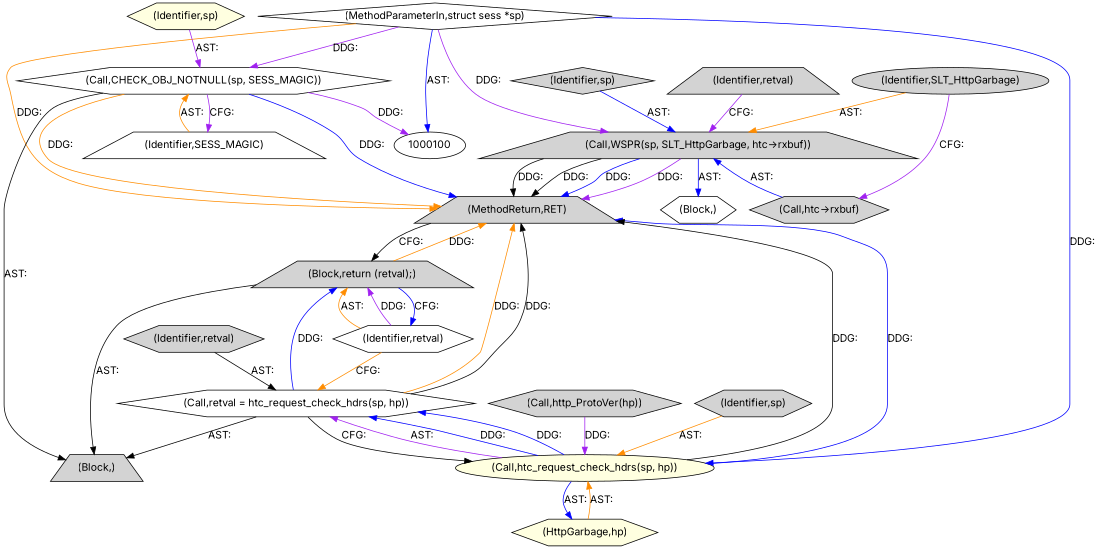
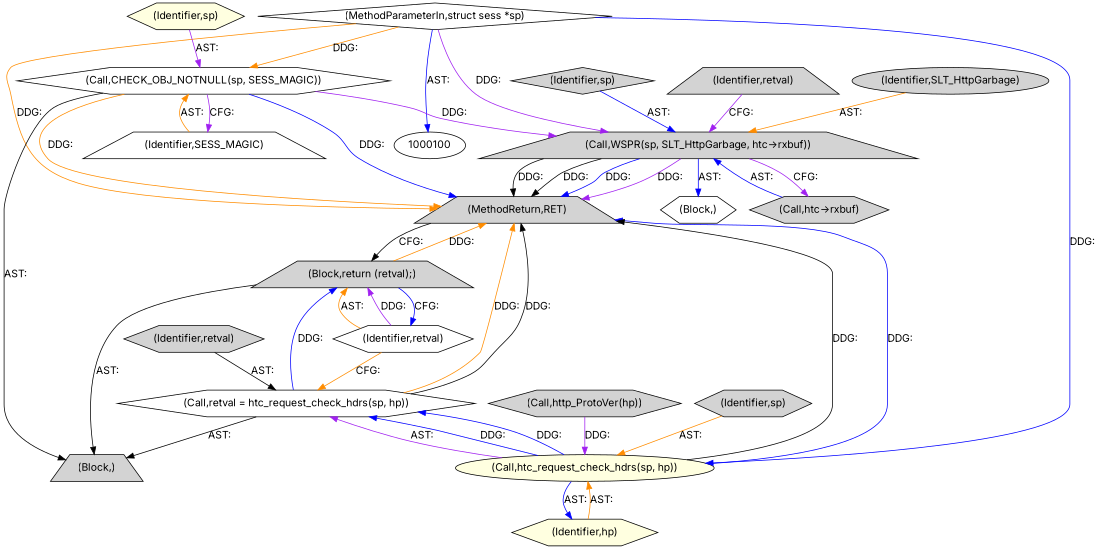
edge "(MethodParameterIn,struct sess *sp)" -> "(Call,CHECK_OBJ_NOTNULL(sp, SESS_MAGIC))": color purple -> darkorange
edge "(Call,CHECK_OBJ_NOTNULL(sp, SESS_MAGIC))" -> "1000100": now "(Call,CHECK_OBJ_NOTNULL(sp, SESS_MAGIC))" -> "(Call,WSPR(sp, SLT_HttpGarbage, htc->rxbuf))"
edge "(Identifier,SLT_HttpGarbage)" -> "(Call,htc->rxbuf)": now "(Call,WSPR(sp, SLT_HttpGarbage, htc->rxbuf))" -> "(Call,htc->rxbuf)"
edge "(Call,retval = htc_request_check_hdrs(sp, hp))" -> "(Call,htc_request_check_hdrs(sp, hp))": removed, label "CFG:"
node "(HttpGarbage,hp)": label "(HttpGarbage,hp)" -> "(Identifier,hp)"
